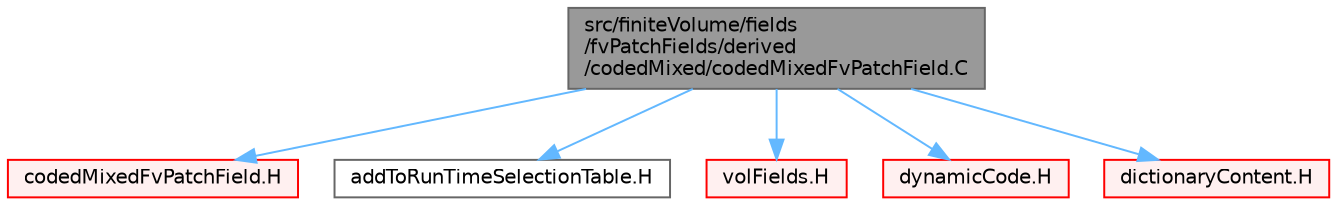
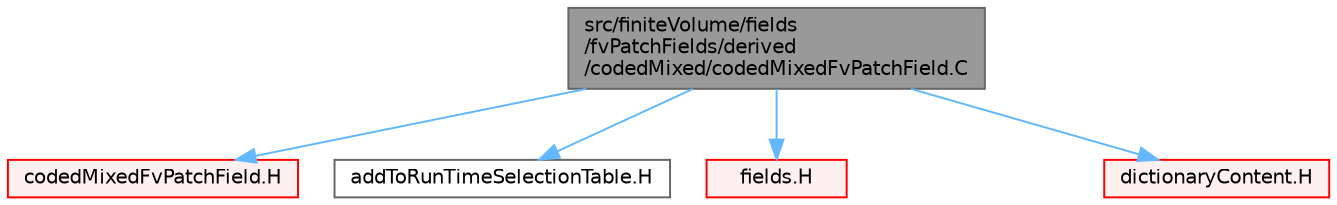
node "volFields.H": label "volFields.H" -> "fields.H"
node "dynamicCode.H": removed
